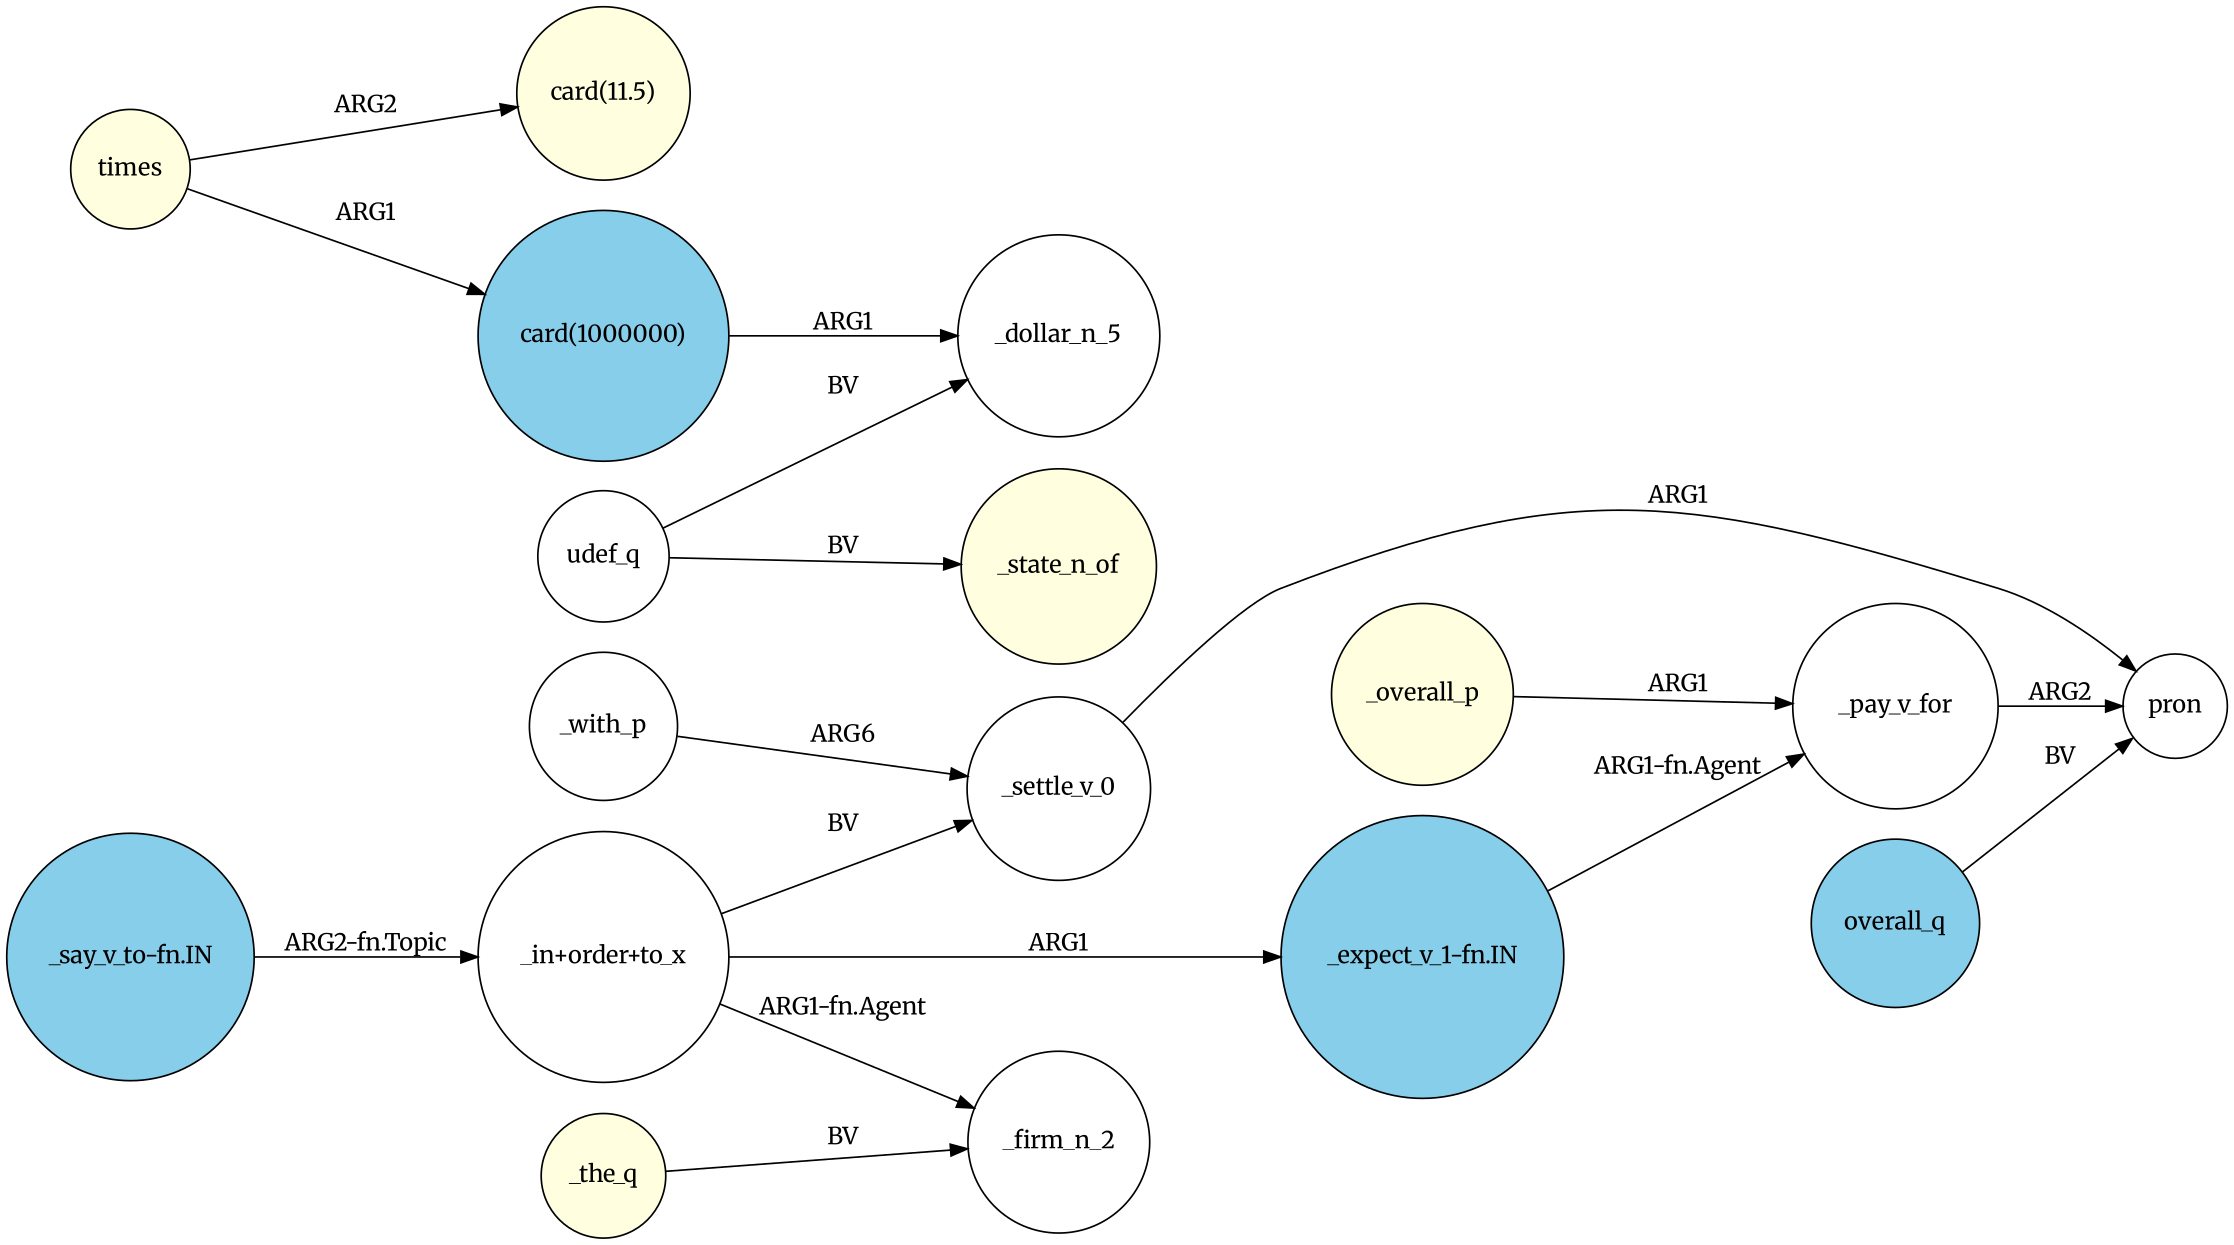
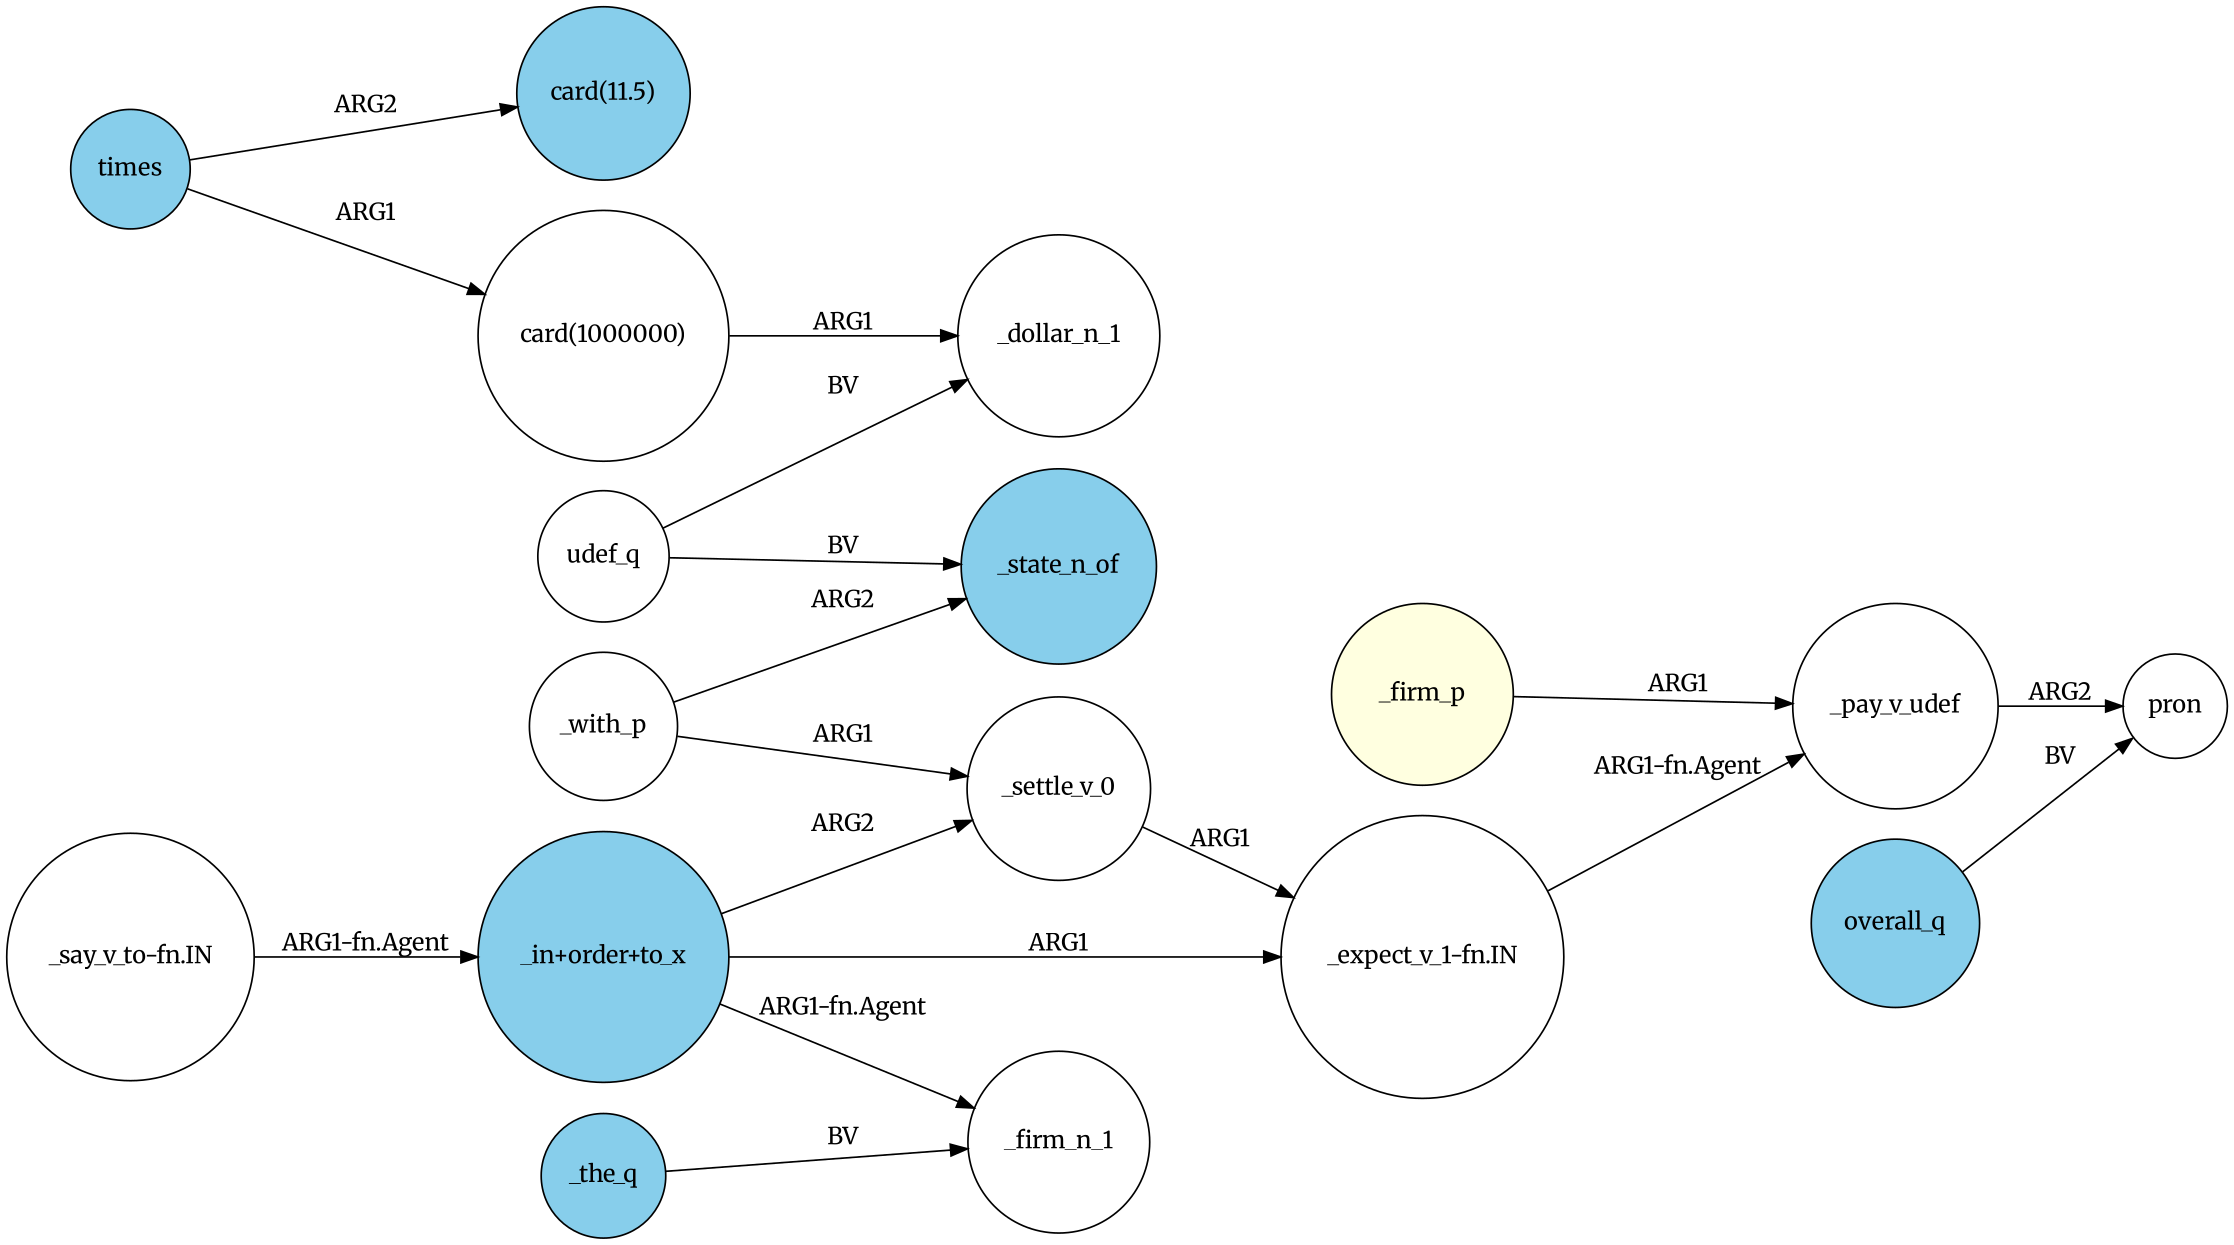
node "card(11.5)": fillcolor lightyellow -> skyblue
node "times": fillcolor lightyellow -> skyblue
node "card(1000000)": fillcolor skyblue -> white
node "_dollar_n_5": label "_dollar_n_5" -> "_dollar_n_1"
edge "_settle_v_0" -> "pron": now "_settle_v_0" -> "_expect_v_1-fn.IN"
node "_state_n_of": fillcolor lightyellow -> skyblue
edge "_with_p" -> "_state_n_of": added, label "ARG2"
node "_overall_p": label "_overall_p" -> "_firm_p"
node "_pay_v_for": label "_pay_v_for" -> "_pay_v_udef"
edge "_with_p" -> "_settle_v_0": label "ARG6" -> "ARG1"
edge "_in+order+to_x" -> "_settle_v_0": label "BV" -> "ARG2"
edge "_say_v_to-fn.IN" -> "_in+order+to_x": label "ARG2-fn.Topic" -> "ARG1-fn.Agent"
node "_say_v_to-fn.IN": fillcolor skyblue -> white
node "_in+order+to_x": fillcolor white -> skyblue
node "_expect_v_1-fn.IN": fillcolor skyblue -> white
node "_firm_n_2": label "_firm_n_2" -> "_firm_n_1"
node "_the_q": fillcolor lightyellow -> skyblue
